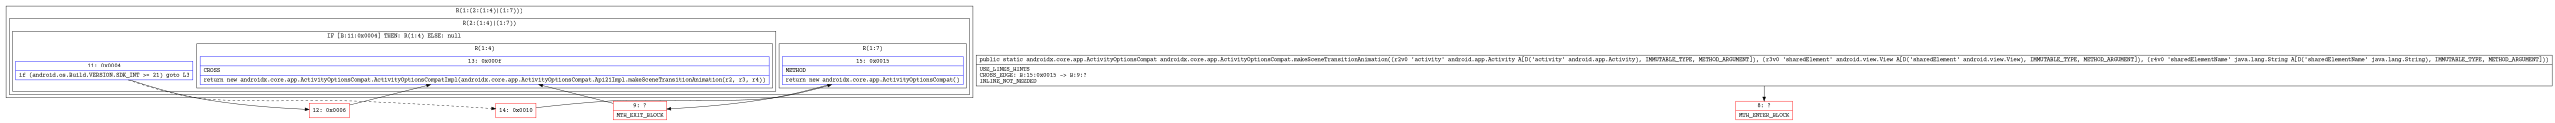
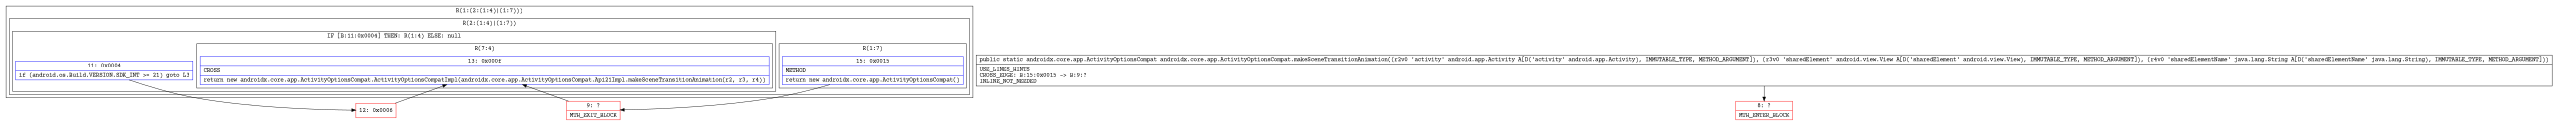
cluster "R(1:4)": label "R(1:4)" -> "R(7:4)"
node "14: 0x0010": removed
